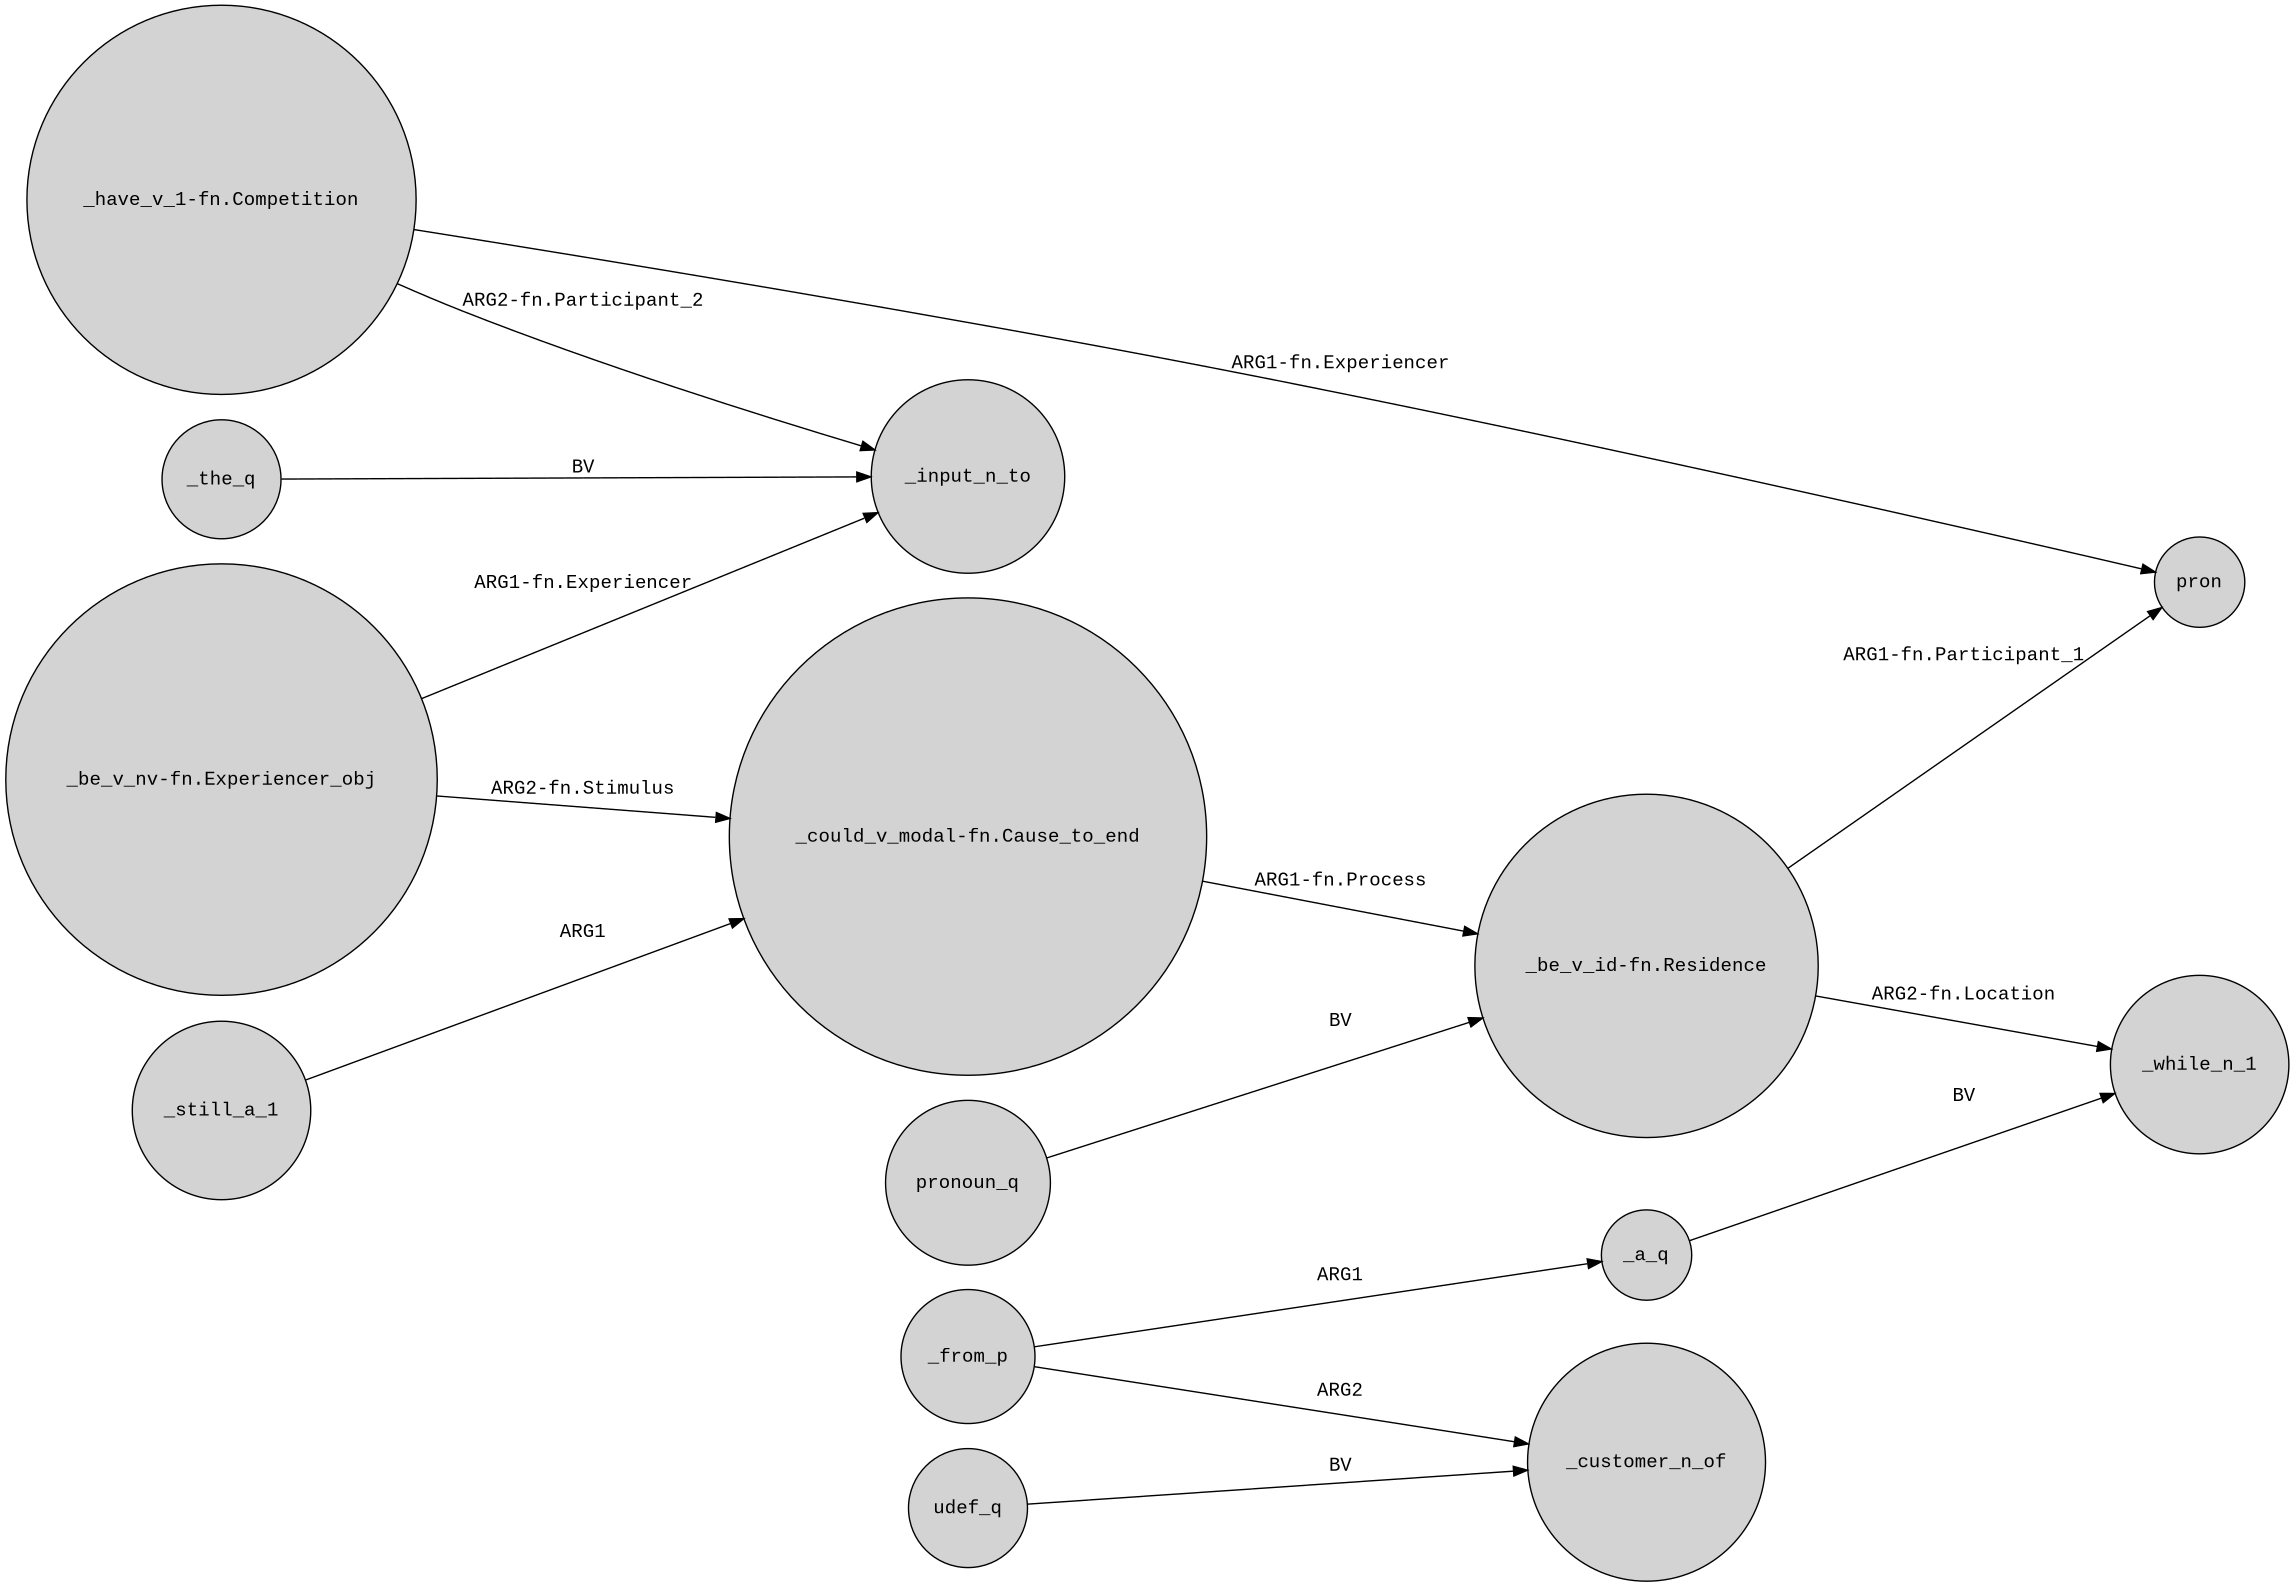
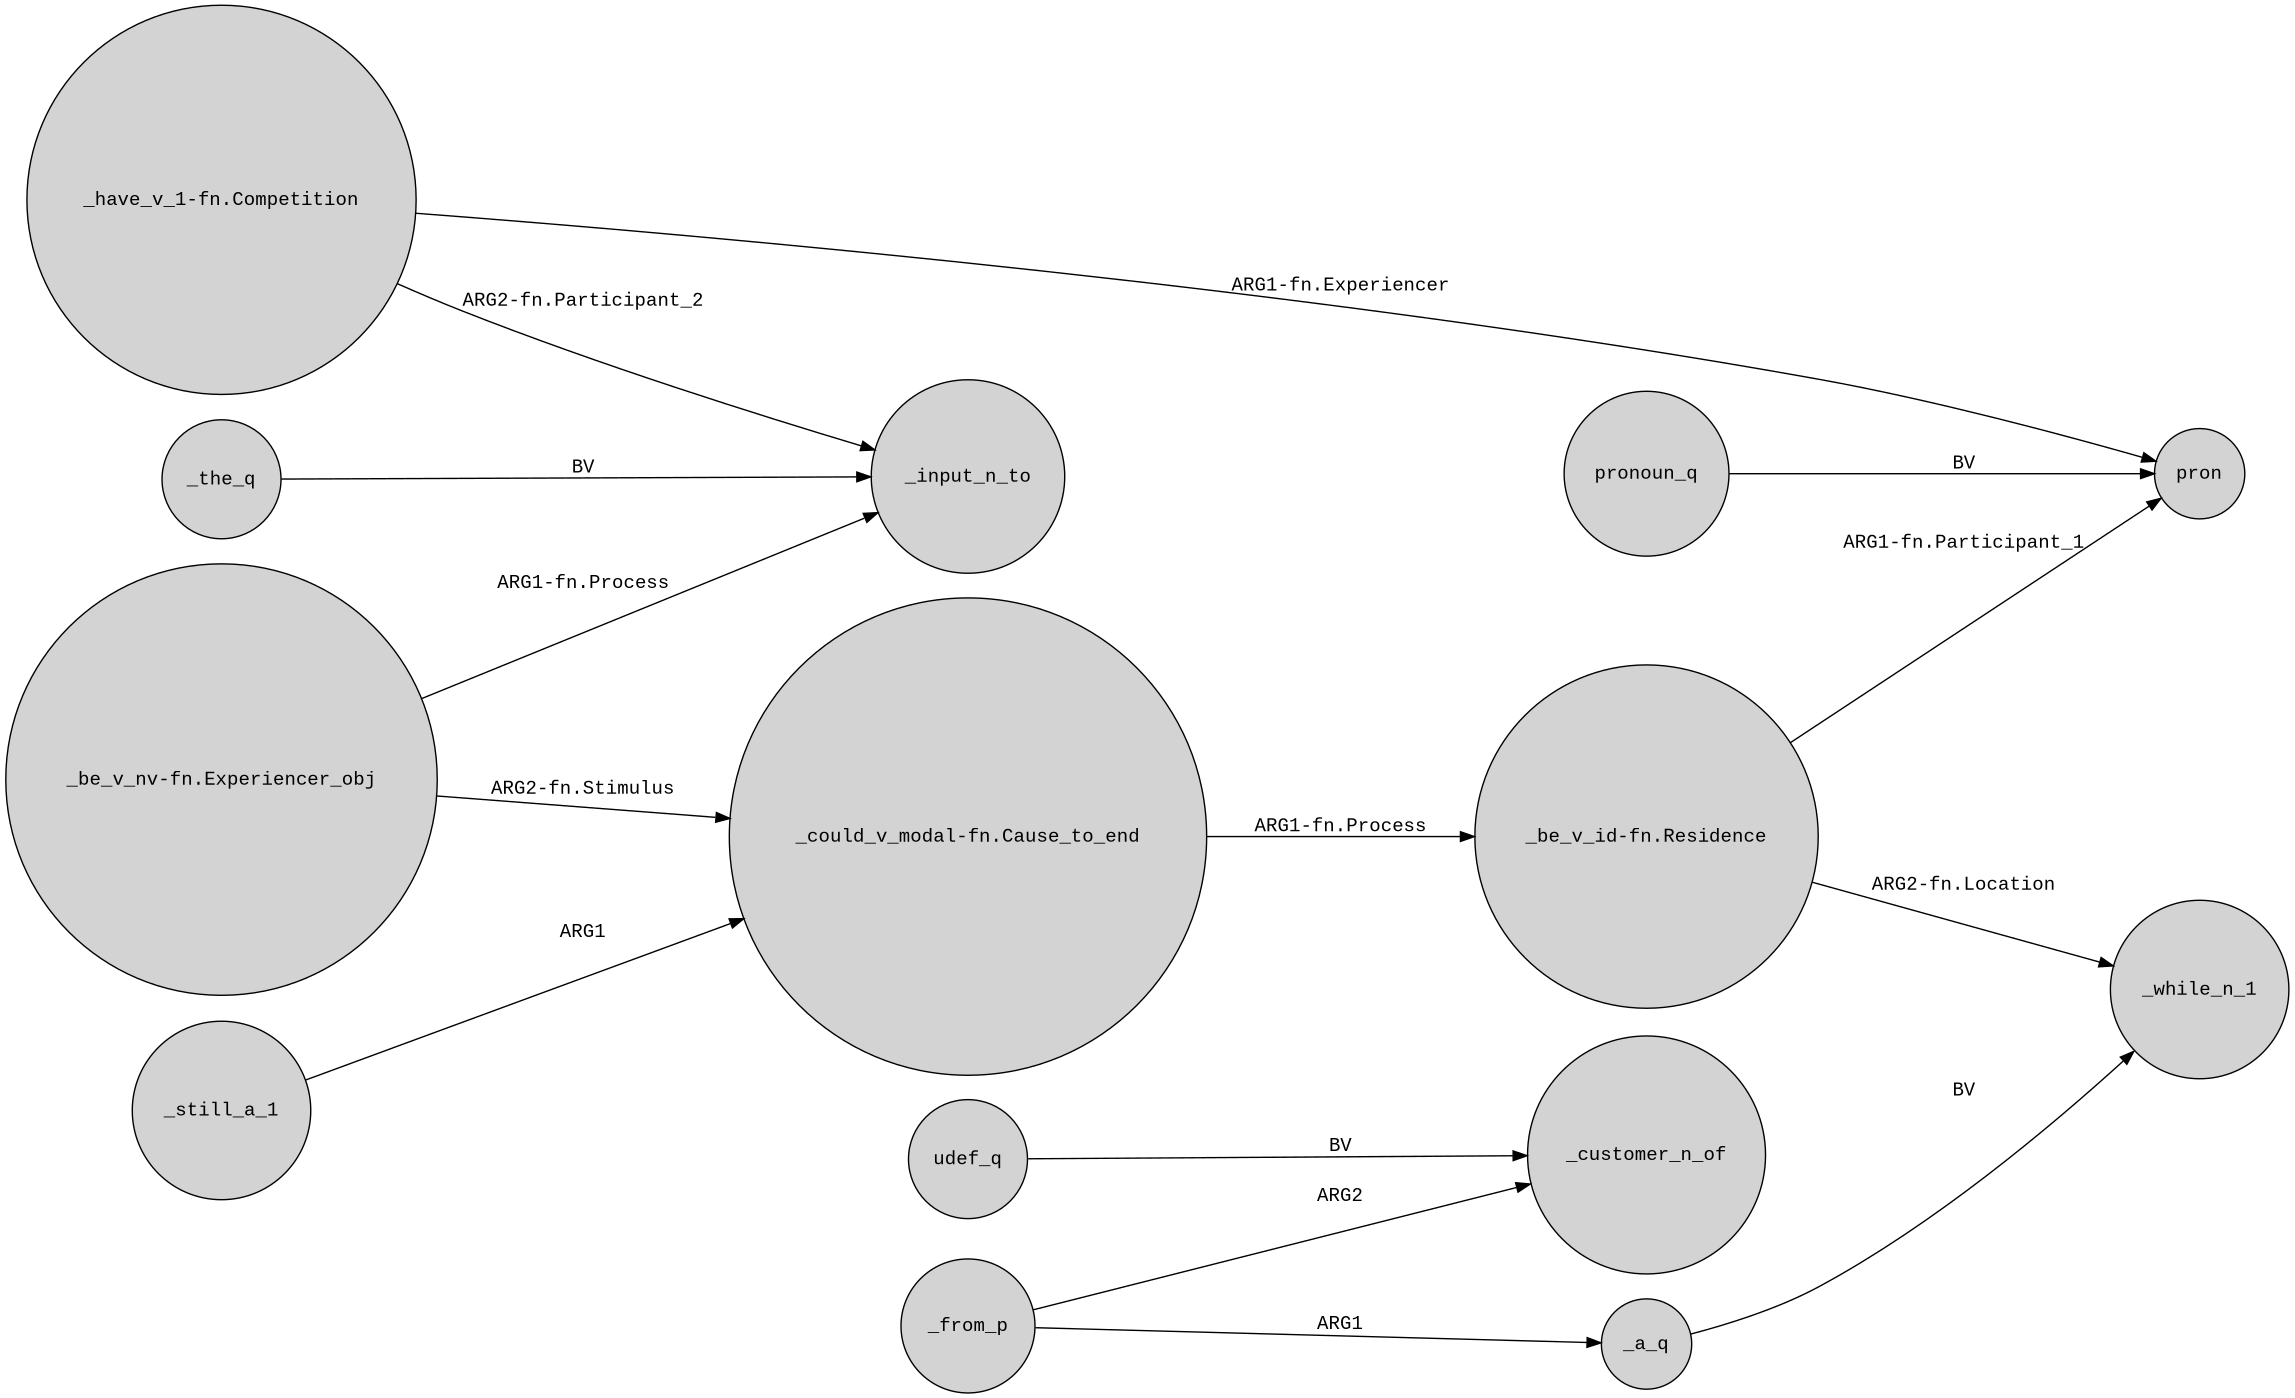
edge "_be_v_nv-fn.Experiencer_obj" -> "_input_n_to": label "ARG1-fn.Experiencer" -> "ARG1-fn.Process"
edge "pronoun_q" -> "_be_v_id-fn.Residence": now "pronoun_q" -> "pron"
